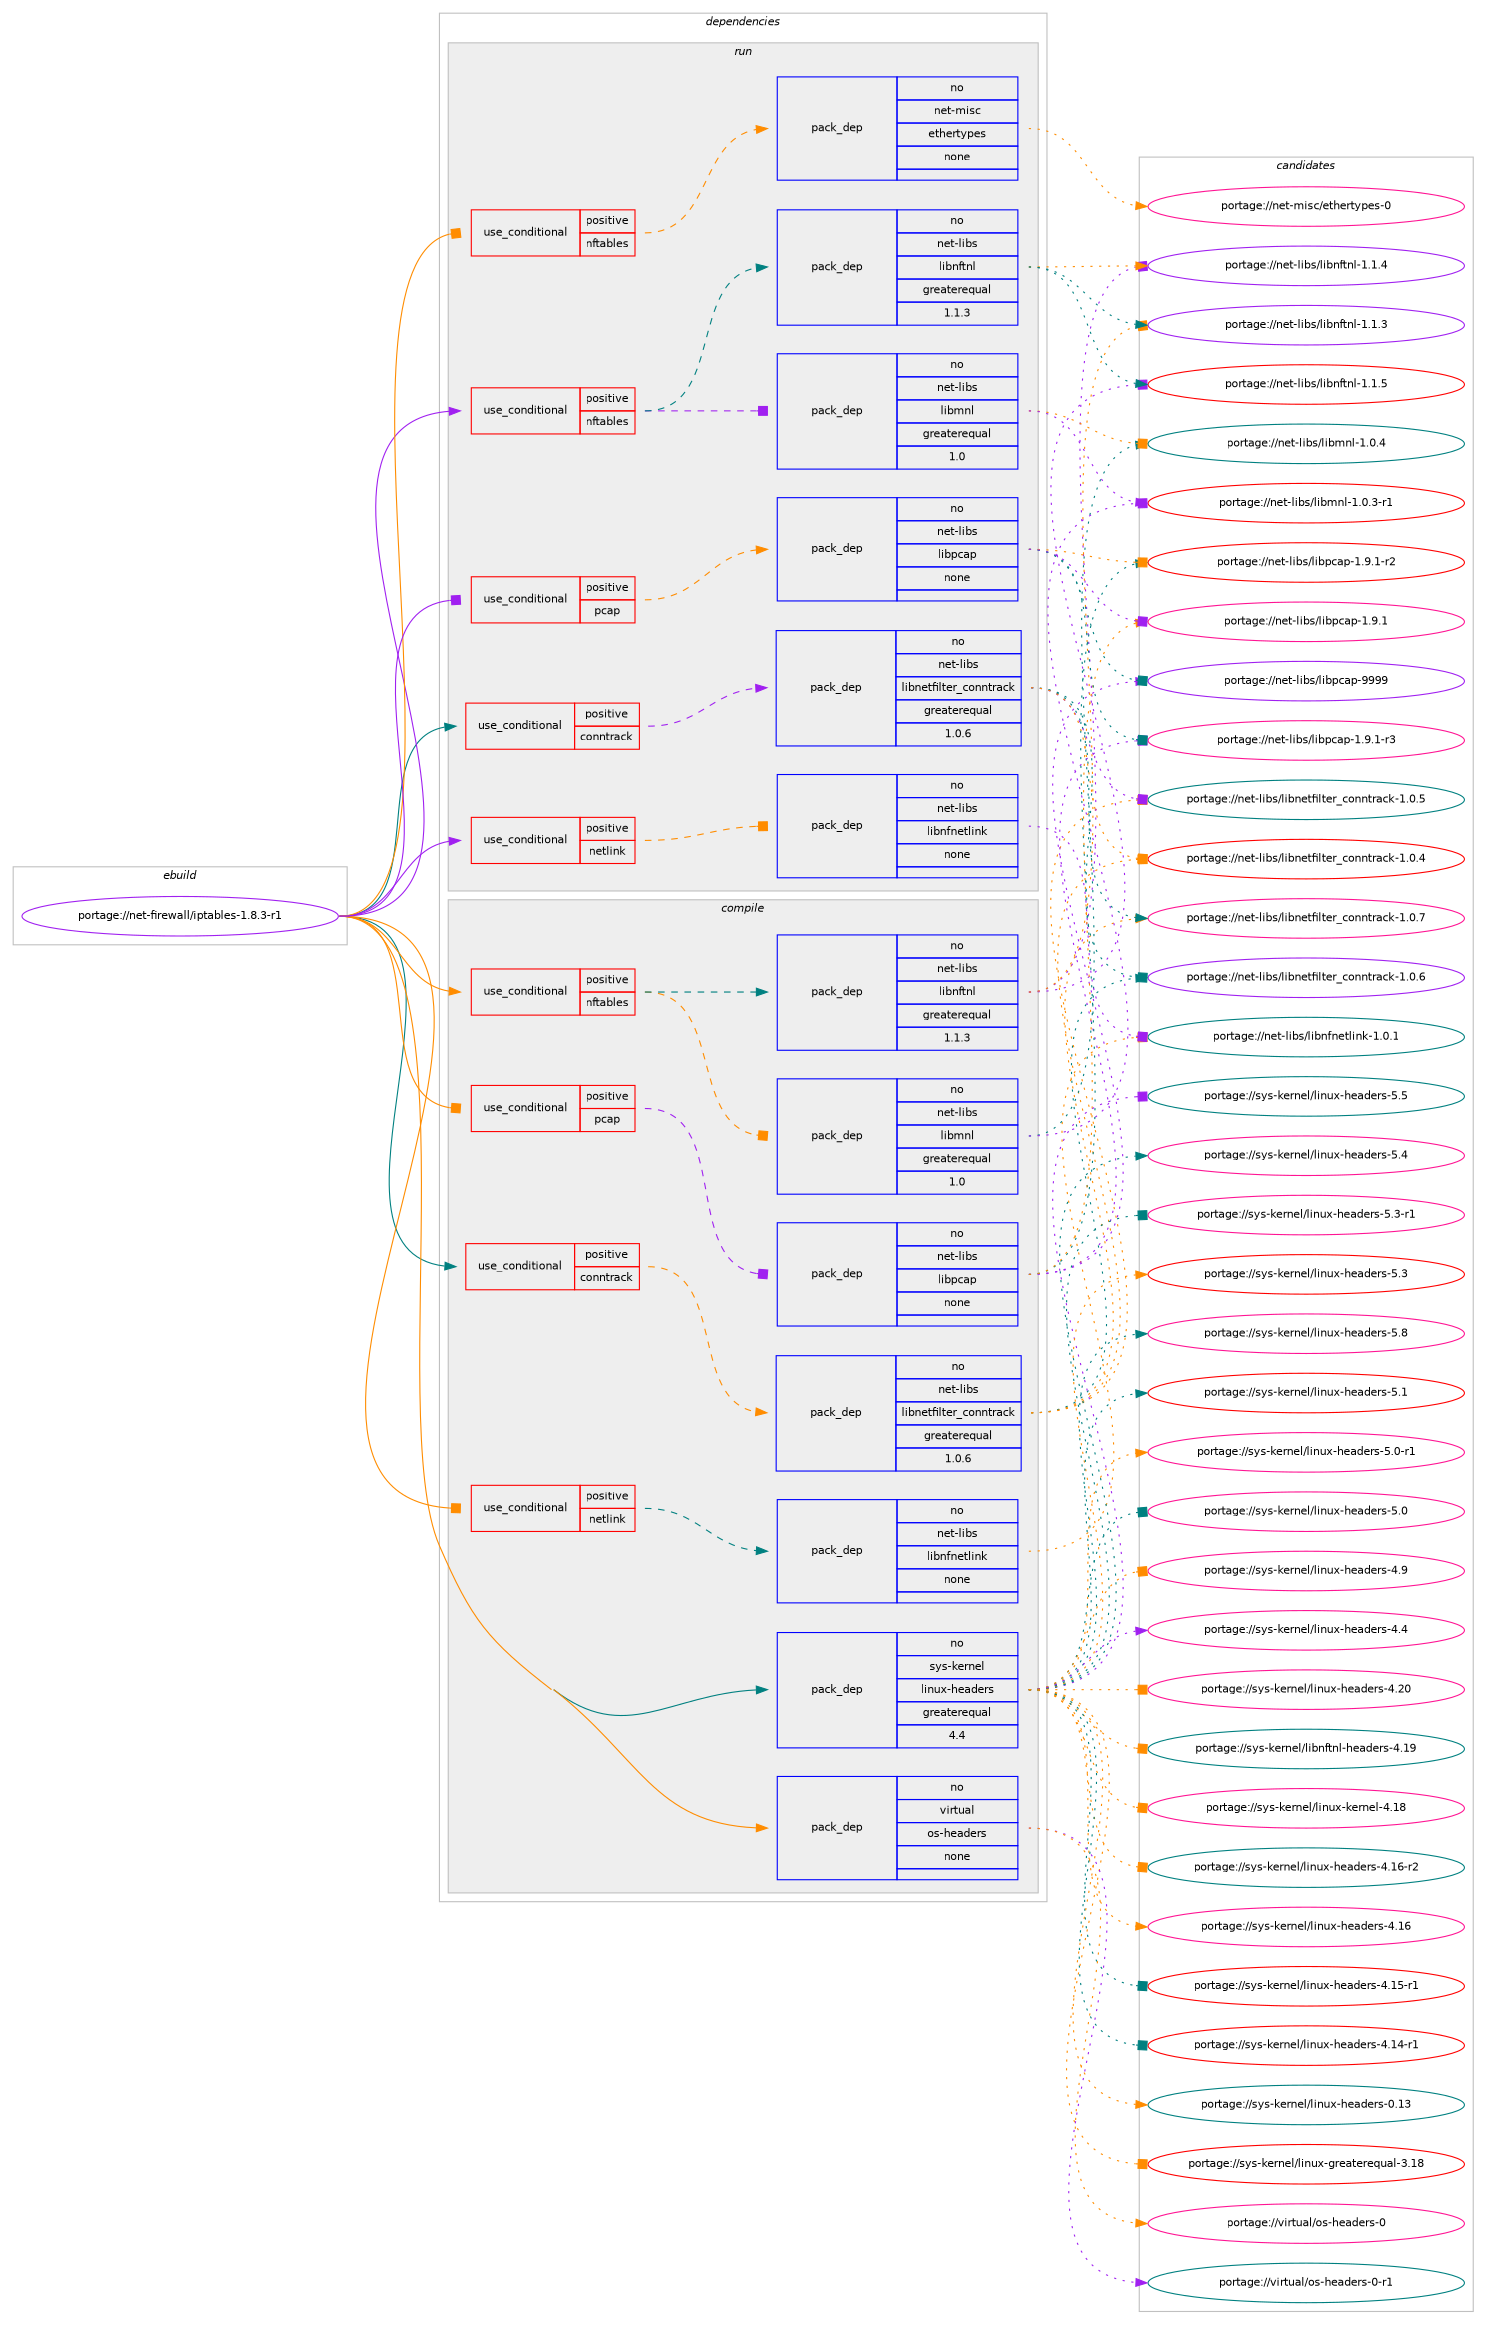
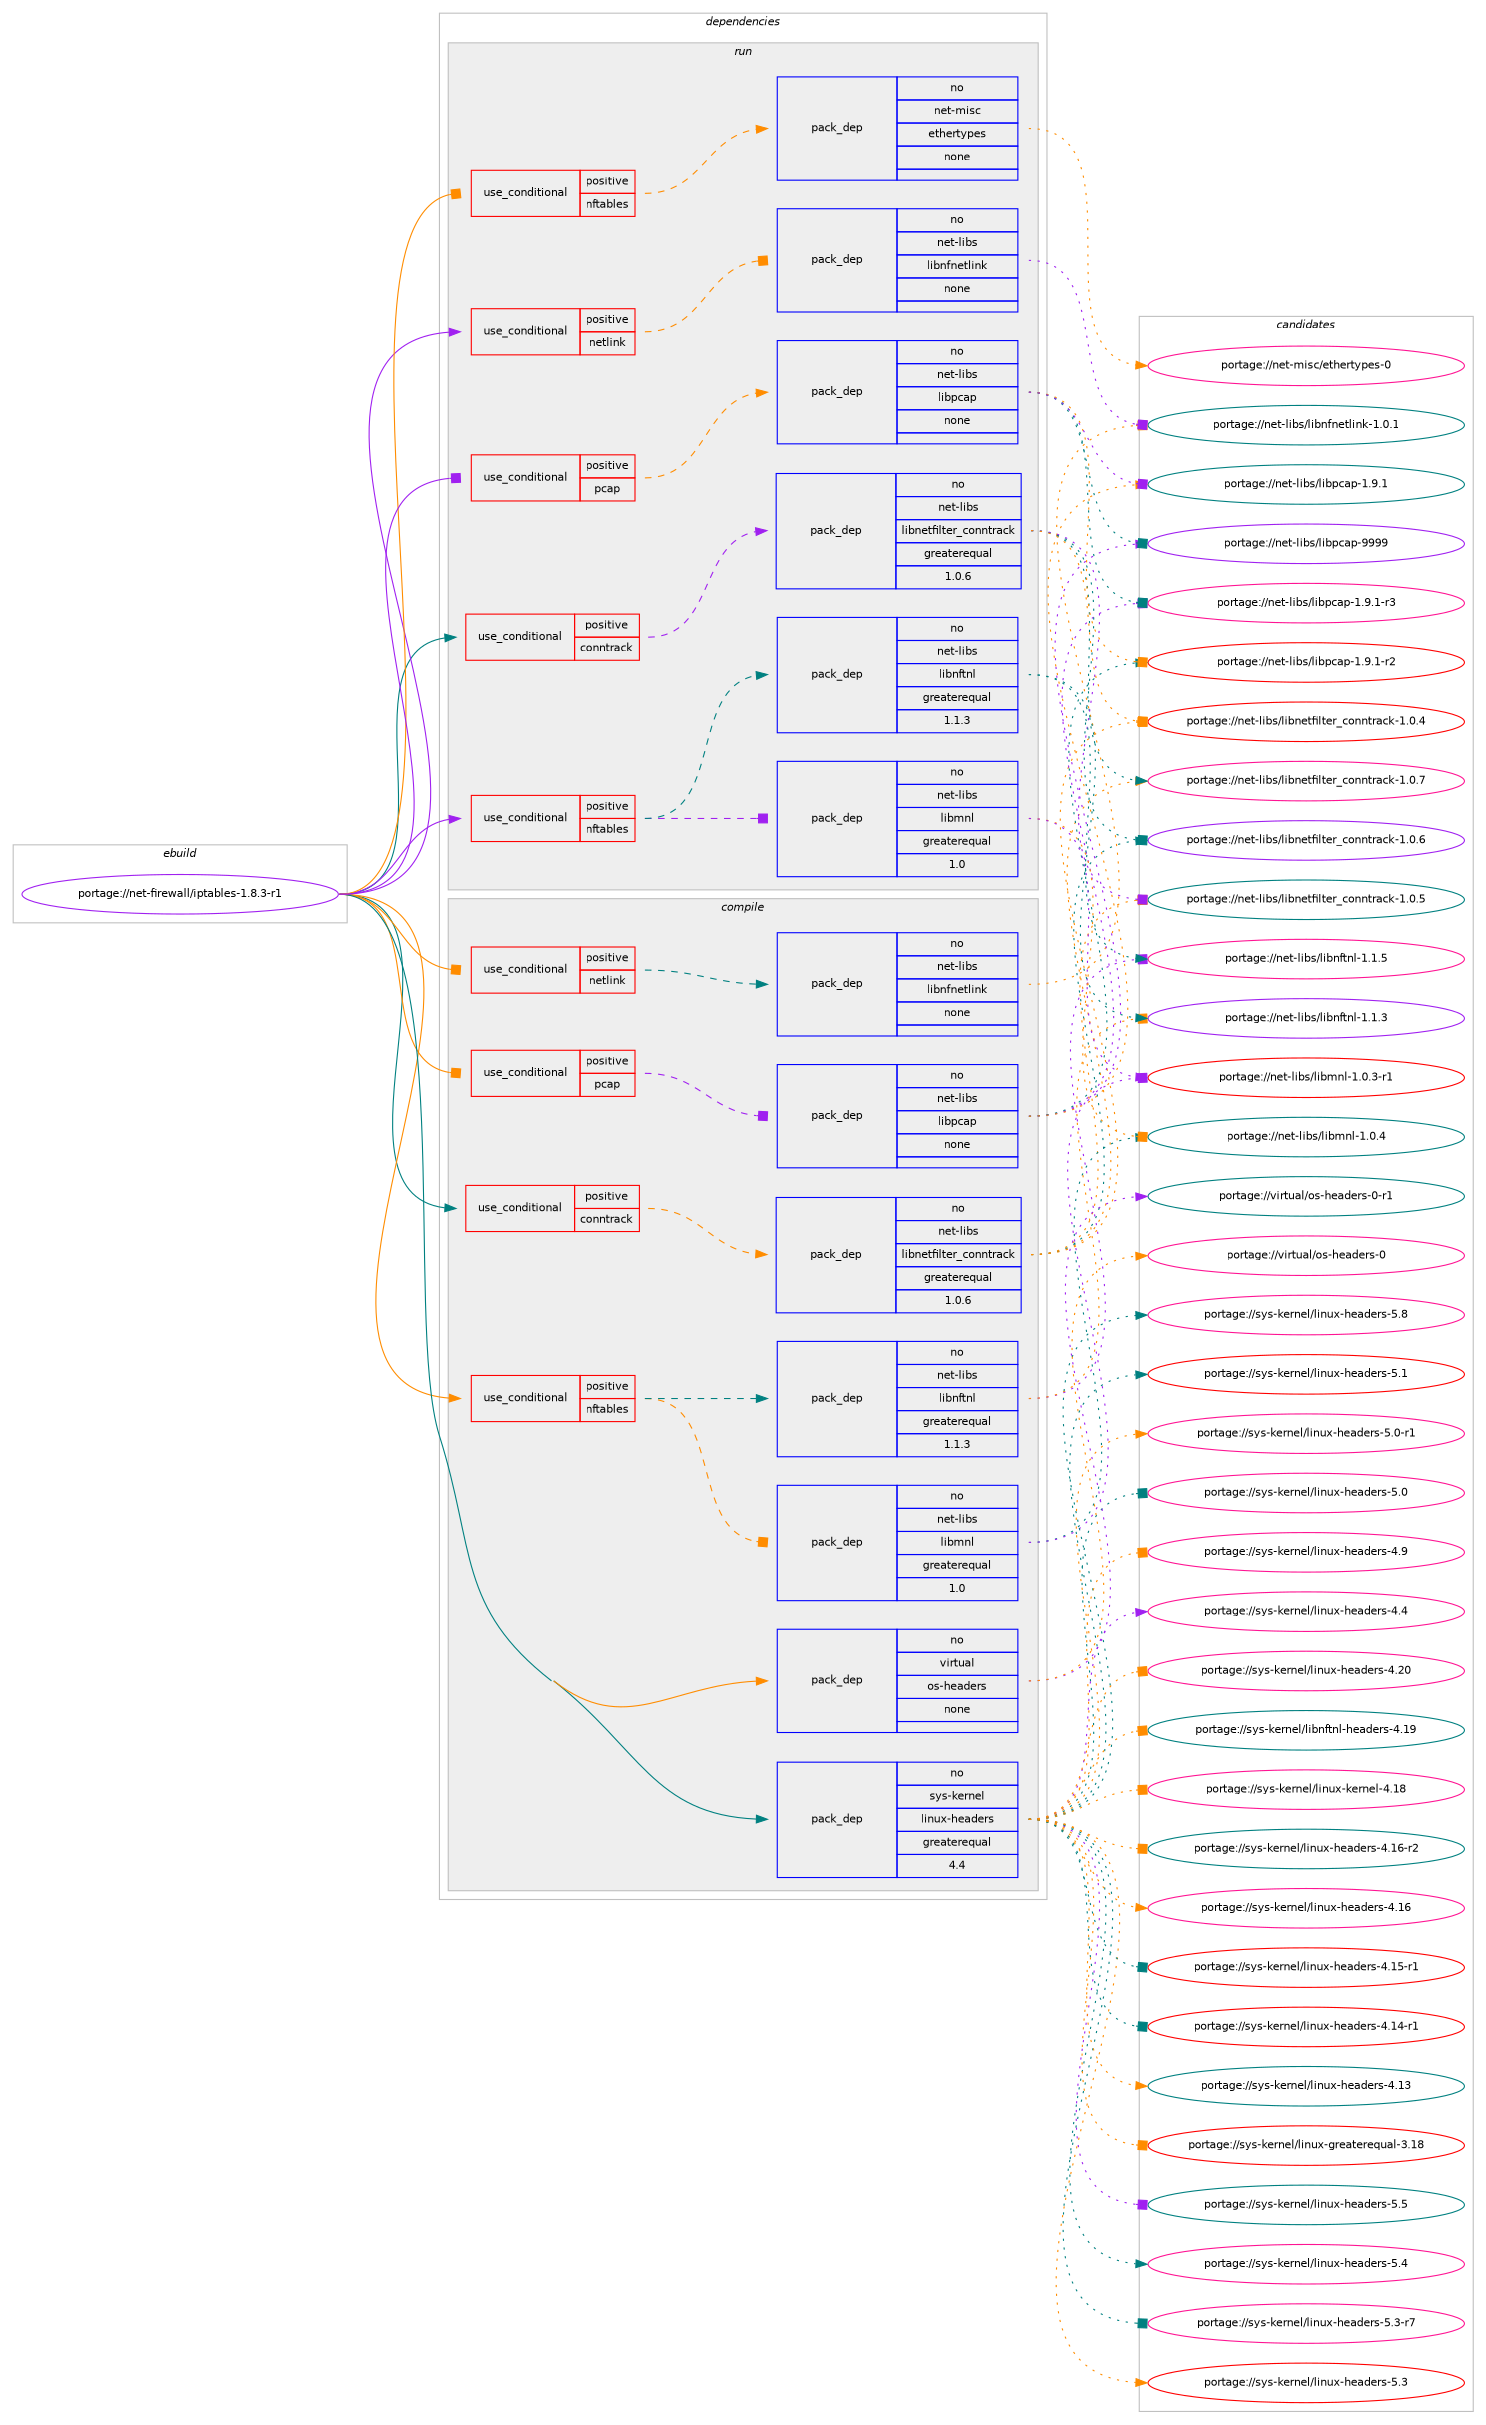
node "portage://net-libs/libnftnl-1.1.4": removed
node "portage://net-libs/libnftnl-1.1.5": color red -> deeppink
node "portage://net-libs/libpcap-1.9.1": color deeppink -> teal
node "portage://sys-kernel/linux-headers-5.3-r1": label "portage://sys-kernel/linux-headers-5.3-r1" -> "portage://sys-kernel/linux-headers-5.3-r7"
node "portage://sys-kernel/linux-headers-0.13": label "portage://sys-kernel/linux-headers-0.13" -> "portage://sys-kernel/linux-headers-4.13"
